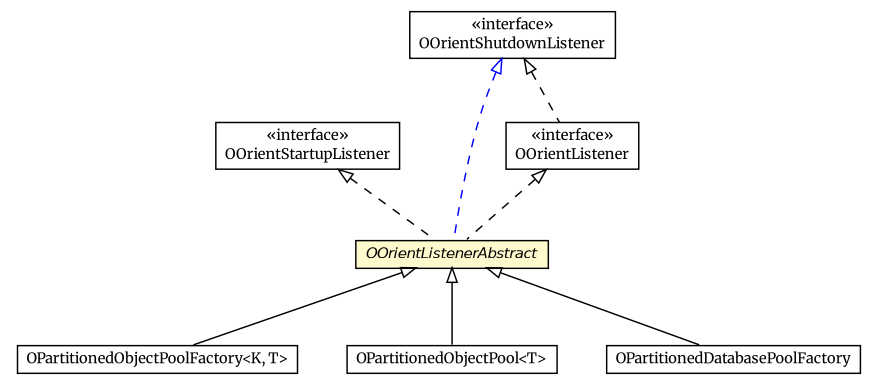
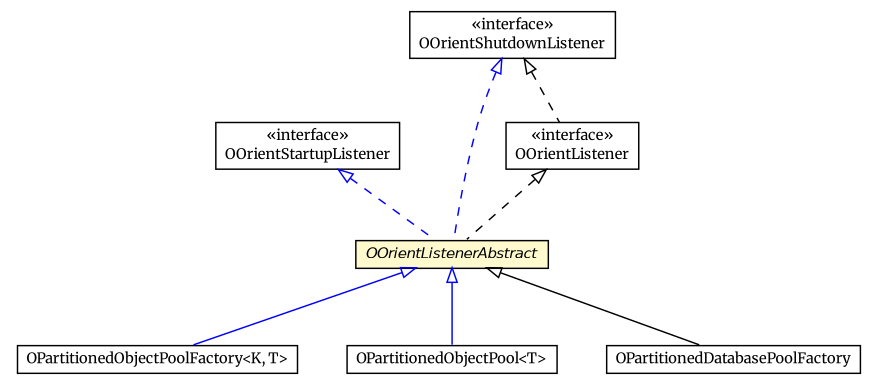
edge "OOrientListenerAbstract" -> "OOrientStartupListener": color black -> blue
edge "OPartitionedObjectPoolFactory<K, T>" -> "OOrientListenerAbstract": color black -> blue
edge "OPartitionedObjectPool<T>" -> "OOrientListenerAbstract": color black -> blue
